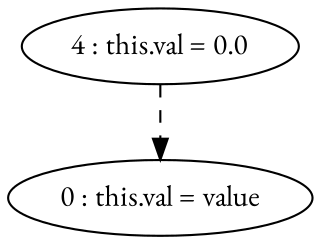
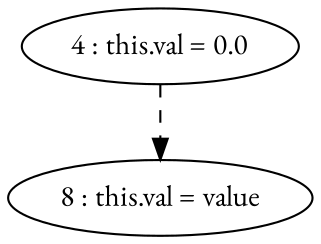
node "0 : this.val = value": label "0 : this.val = value" -> "8 : this.val = value"
